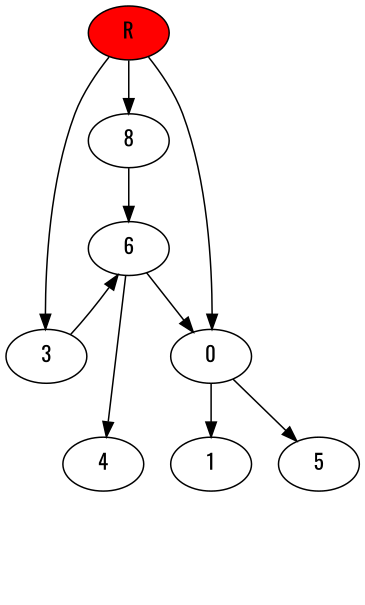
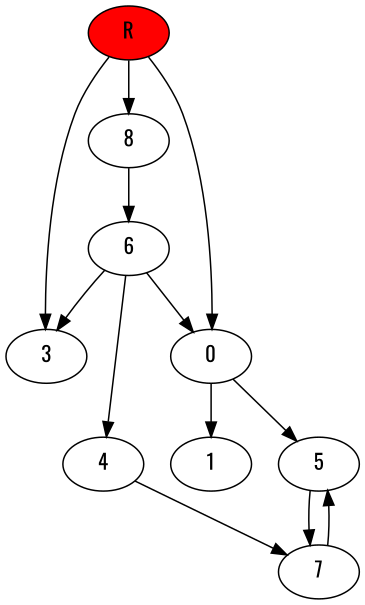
edge "3" -> "6": reversed
node "7": added
